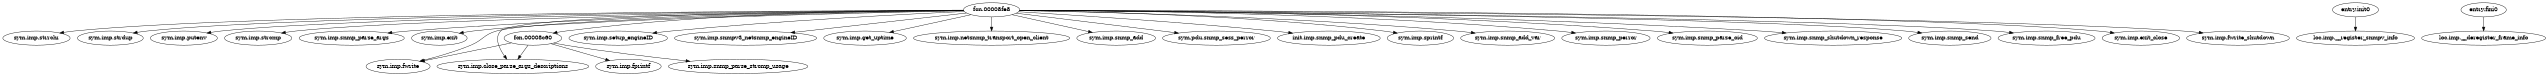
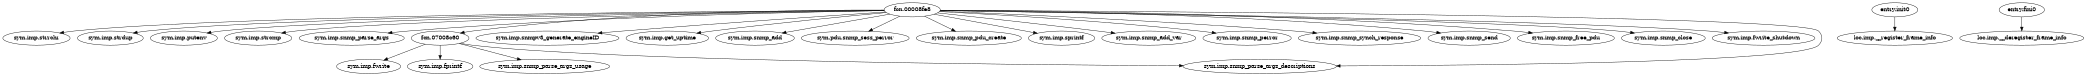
edge "fcn.00008fe8" -> "sym.imp.fwrite": removed
node "sym.imp.exit": removed
node "fcn.00008c60": label "fcn.00008c60" -> "fcn.07008c60"
node "sym.imp.setup_engineID": removed
node "sym.imp.snmpv3_netsnmp_engineID": label "sym.imp.snmpv3_netsnmp_engineID" -> "sym.imp.snmpv3_generate_engineID"
node "sym.imp.netsnmp_transport_open_client": removed
node "init.imp.snmp_pdu_create": label "init.imp.snmp_pdu_create" -> "sym.imp.snmp_pdu_create"
node "sym.imp.snmp_parse_oid": removed
node "sym.imp.snmp_shutdown_response": label "sym.imp.snmp_shutdown_response" -> "sym.imp.snmp_synch_response"
node "sym.imp.exit_close": label "sym.imp.exit_close" -> "sym.imp.snmp_close"
node "loc.imp.__register_snmpv_info": label "loc.imp.__register_snmpv_info" -> "loc.imp.__register_frame_info"
node "sym.imp.close_parse_args_descriptions": label "sym.imp.close_parse_args_descriptions" -> "sym.imp.snmp_parse_args_descriptions"
node "sym.imp.snmp_parse_strcmp_usage": label "sym.imp.snmp_parse_strcmp_usage" -> "sym.imp.snmp_parse_args_usage"
